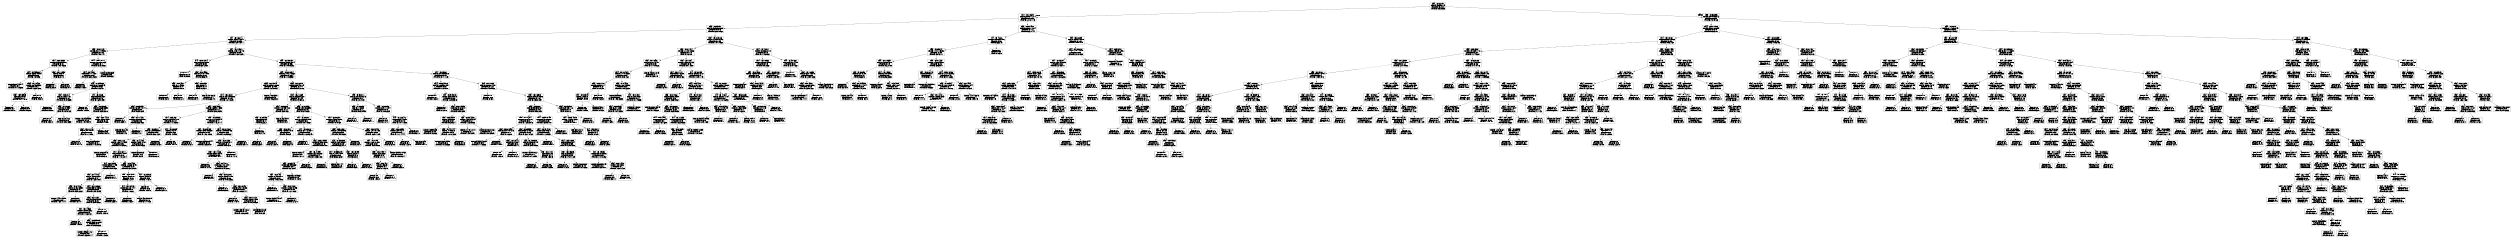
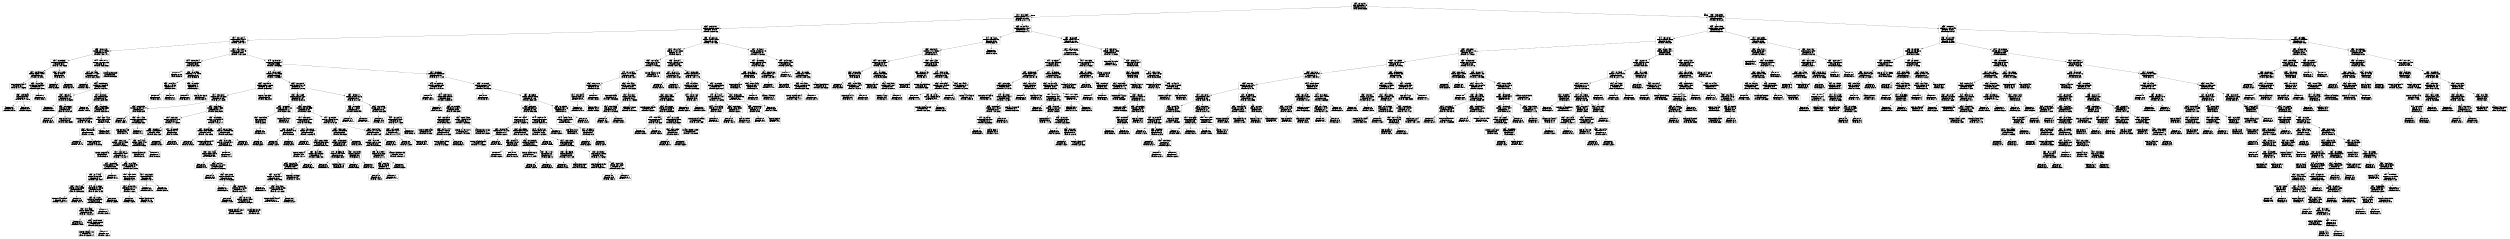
edge "X[6] <= 0.1915 mse = 3409.9592 samples = 7 value = 1472.5714" -> "mse = 0.0 samples = 4 value = 1422.0": now "mse = 151460.64 samples = 10 value = 734.4" -> "mse = 0.0 samples = 4 value = 1422.0"
node "mse = 9.0 samples = 6 value = 1894.0": label "mse = 9.0 samples = 6 value = 1894.0" -> "mse = 0.0 samples = 6 value = 1894.0"
